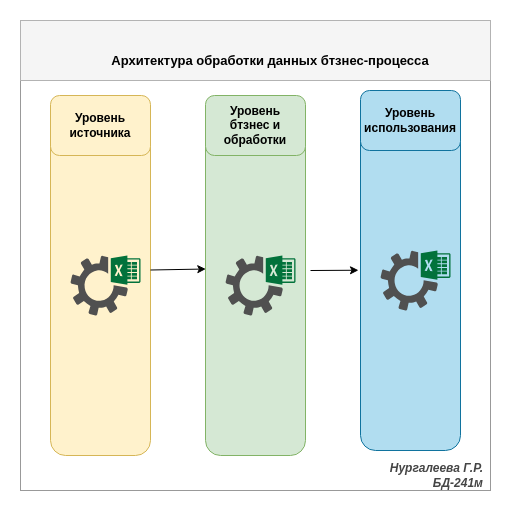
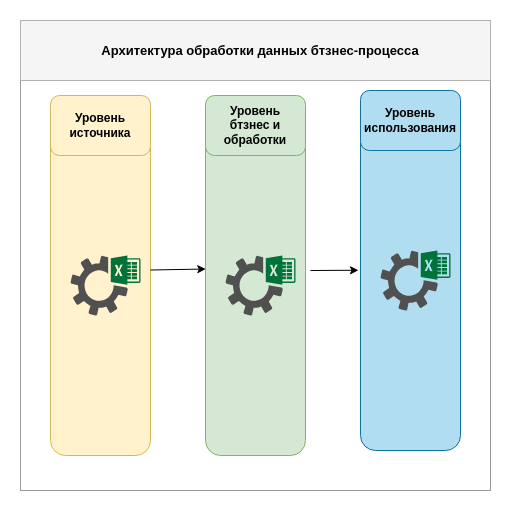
node "Архитектура обработки данных бтзнес-процесса": moved (271, 61) -> (261, 51)
node "Нургалеева Г.Р. БД-241м": removed
